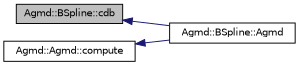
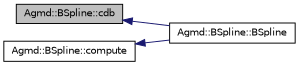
node "Agmd::BSpline::Agmd": label "Agmd::BSpline::Agmd" -> "Agmd::BSpline::BSpline"
node "Agmd::Agmd::compute": label "Agmd::Agmd::compute" -> "Agmd::BSpline::compute"
